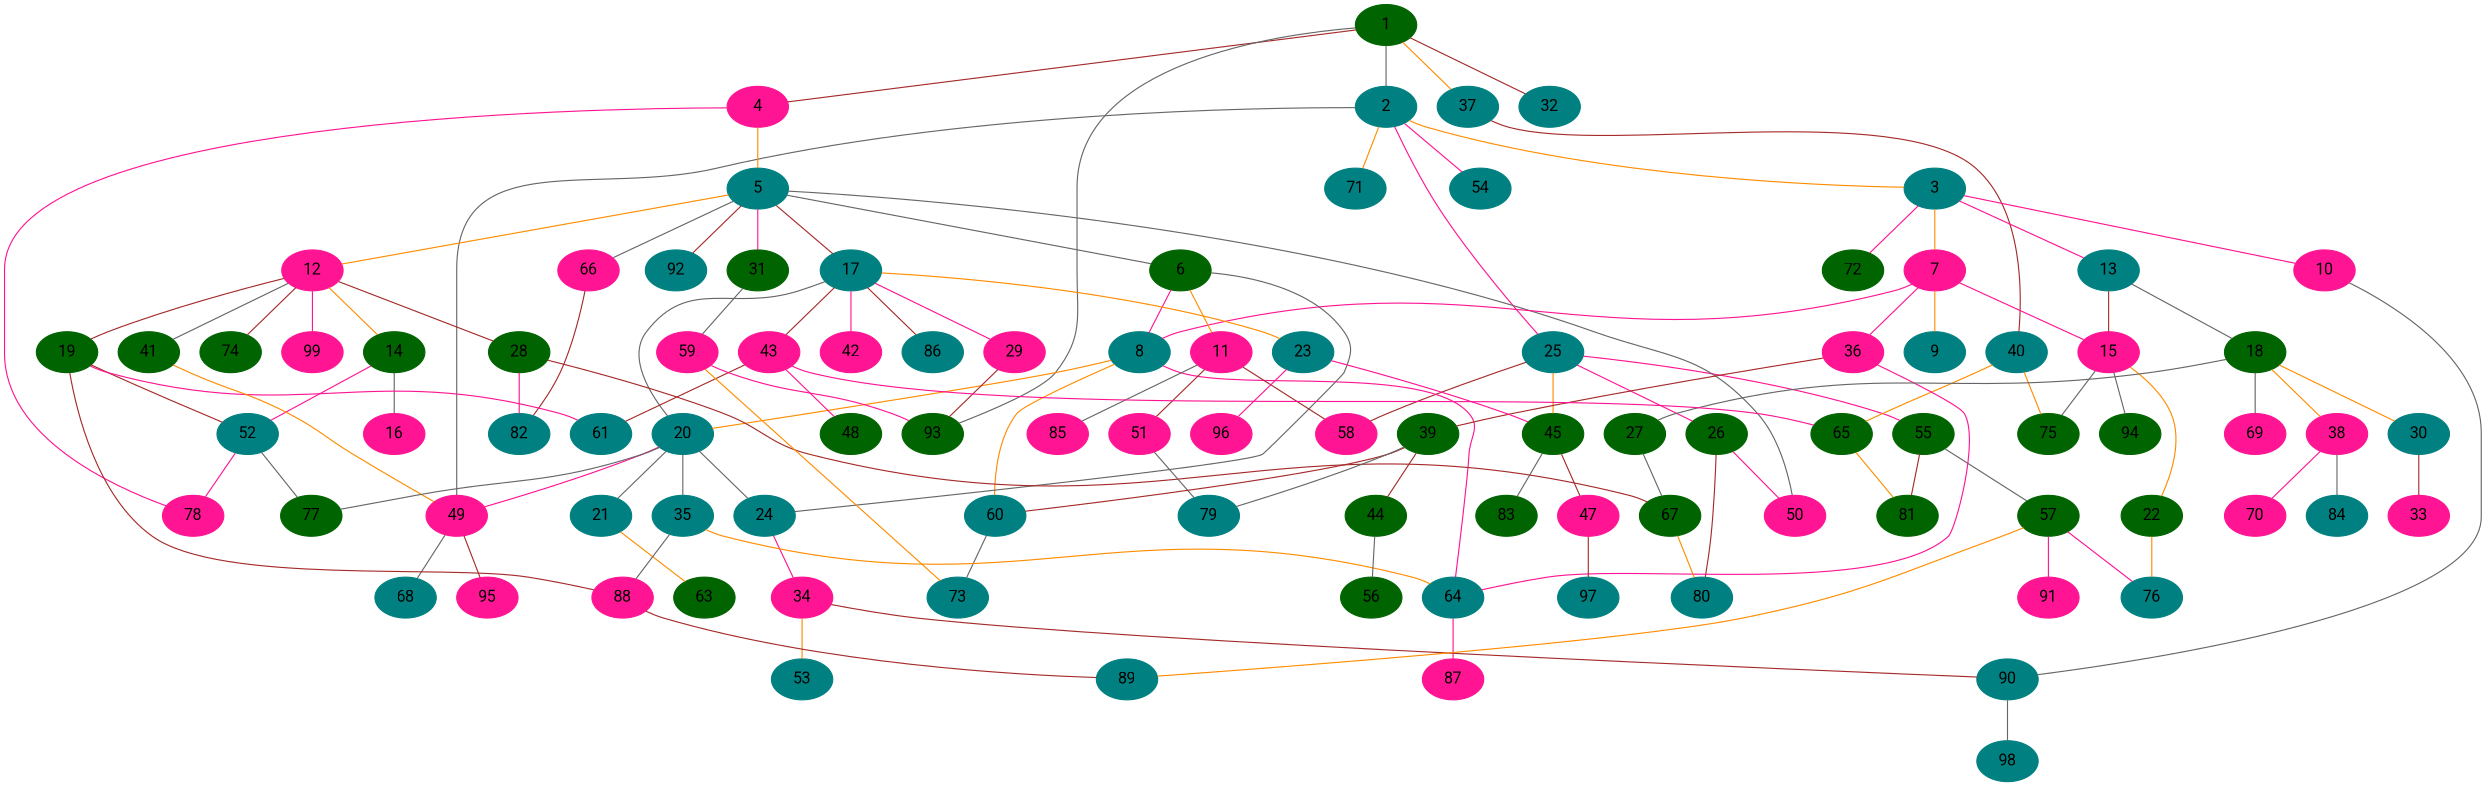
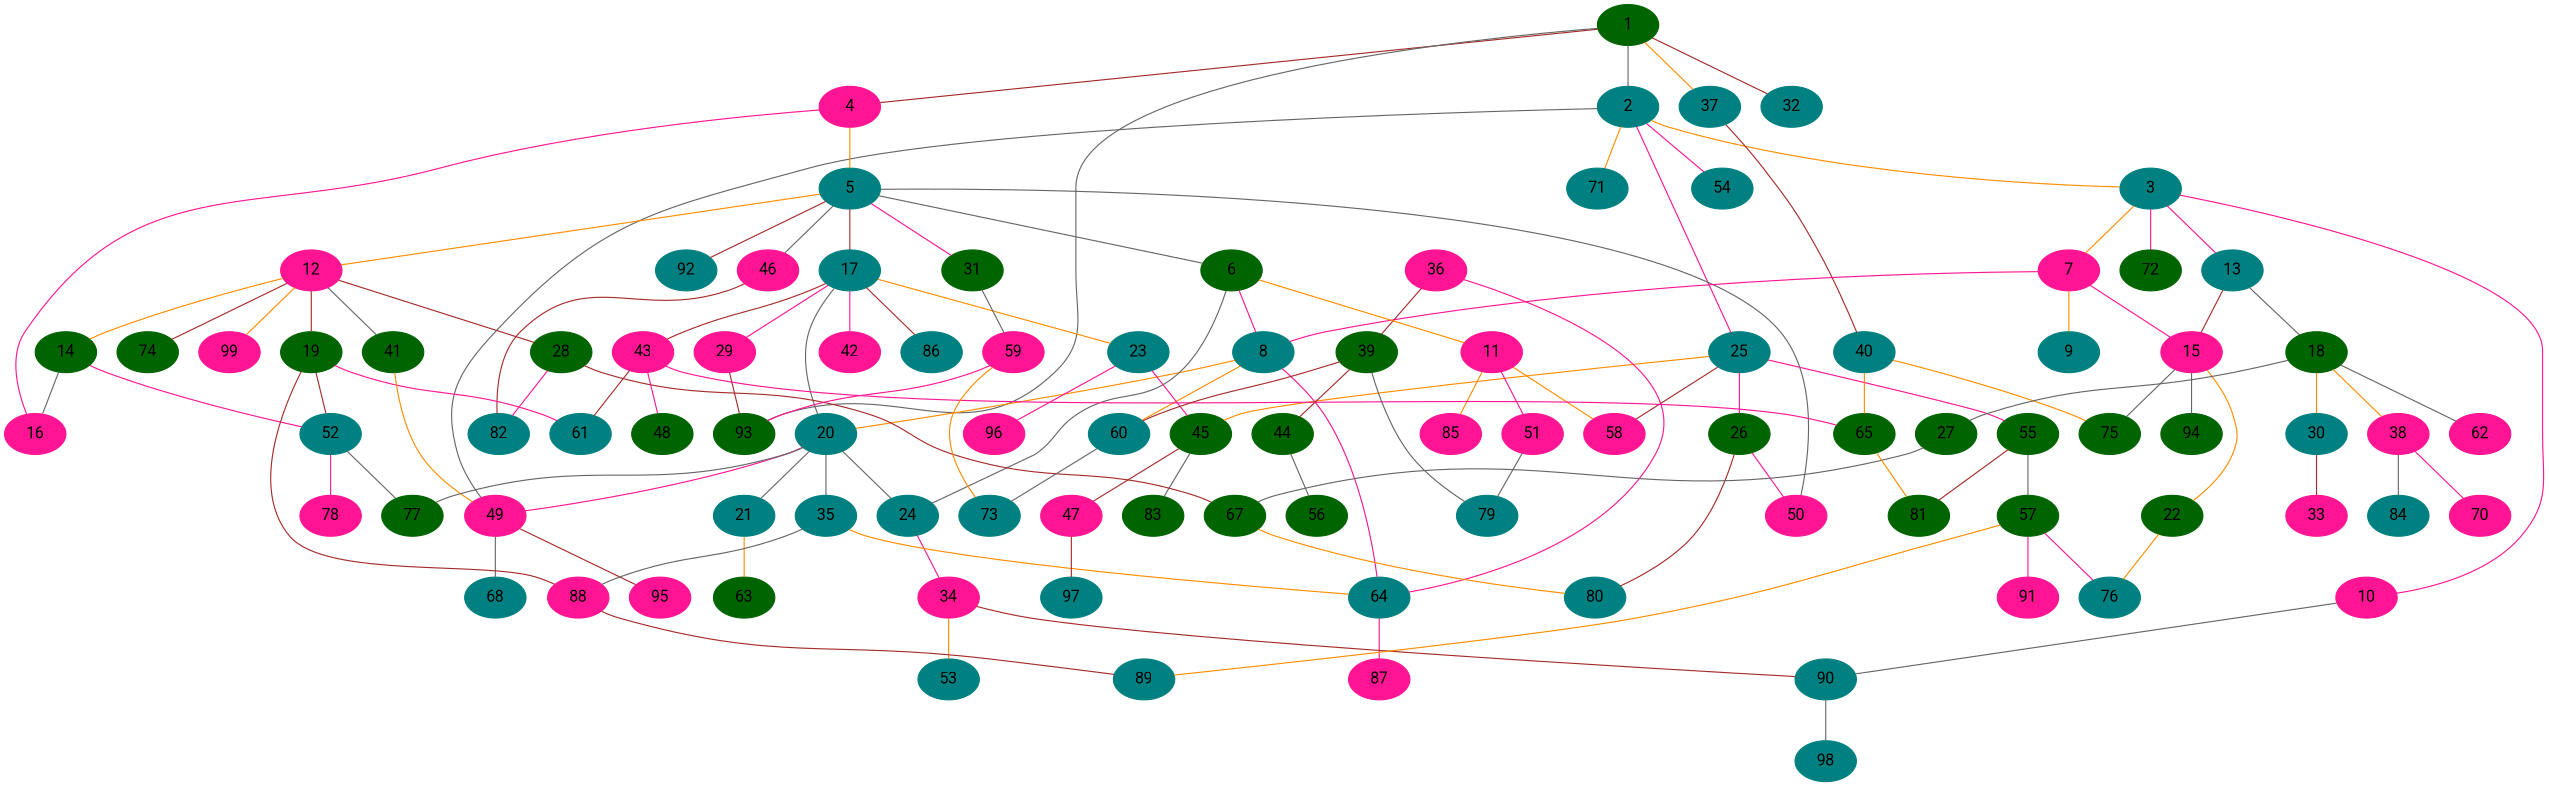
edge "4" -- "78": now "4" -- "16"
node "66": label "66" -> "46"
edge "12" -- "99": color deeppink -> darkorange
edge "7" -- "36": removed
edge "11" -- "85": color gray40 -> darkorange
edge "11" -- "51": color brown -> deeppink
edge "11" -- "58": color brown -> darkorange
node "69": label "69" -> "62"
